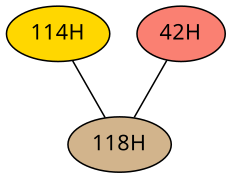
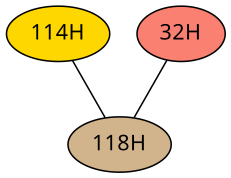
node "42H": label "42H" -> "32H"
